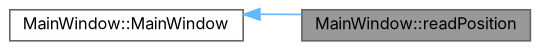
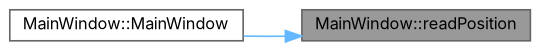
edge "MainWindow::readPosition" -> "MainWindow::MainWindow": reversed
